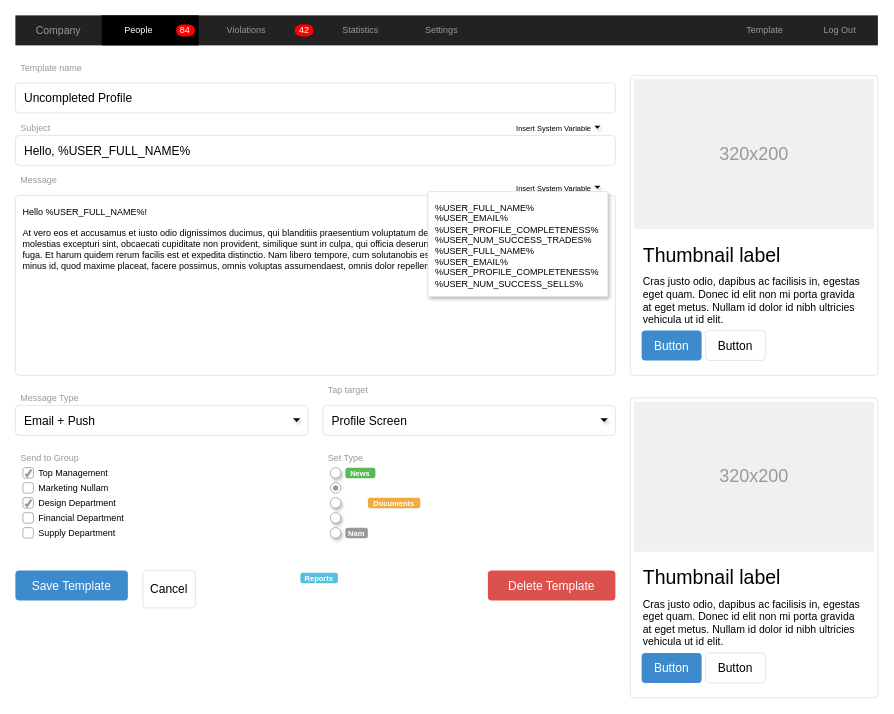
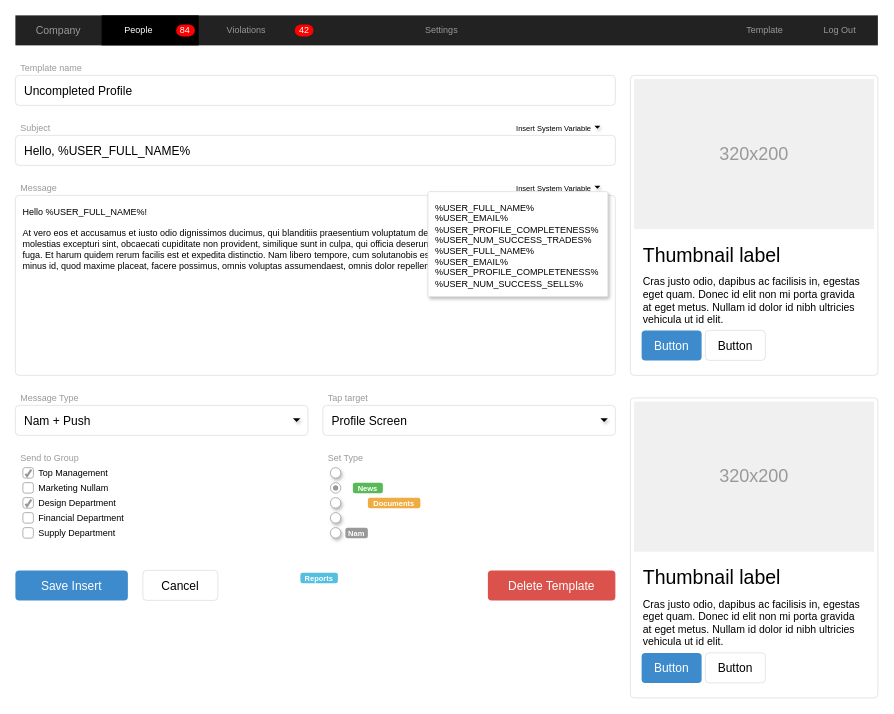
node "Statistics": removed
node "Uncompleted Profile": moved (315, 98) -> (315, 90)
node "Message": moved (90, 180) -> (90, 188)
node "Tap target": moved (398, 390) -> (398, 398)
node "Email + Push": label "Email + Push" -> "Nam + Push"
node "News": moved (360, 473) -> (368, 488)
node "Save Template": label "Save Template" -> "Save Insert"
node "Cancel": size 53x38 -> 75x30
